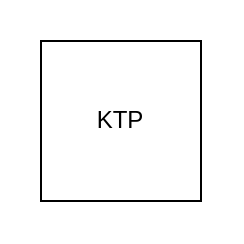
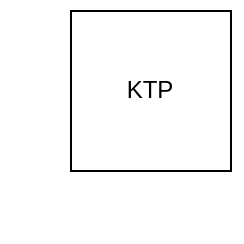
node "KTP": moved (121, 121) -> (151, 91)
